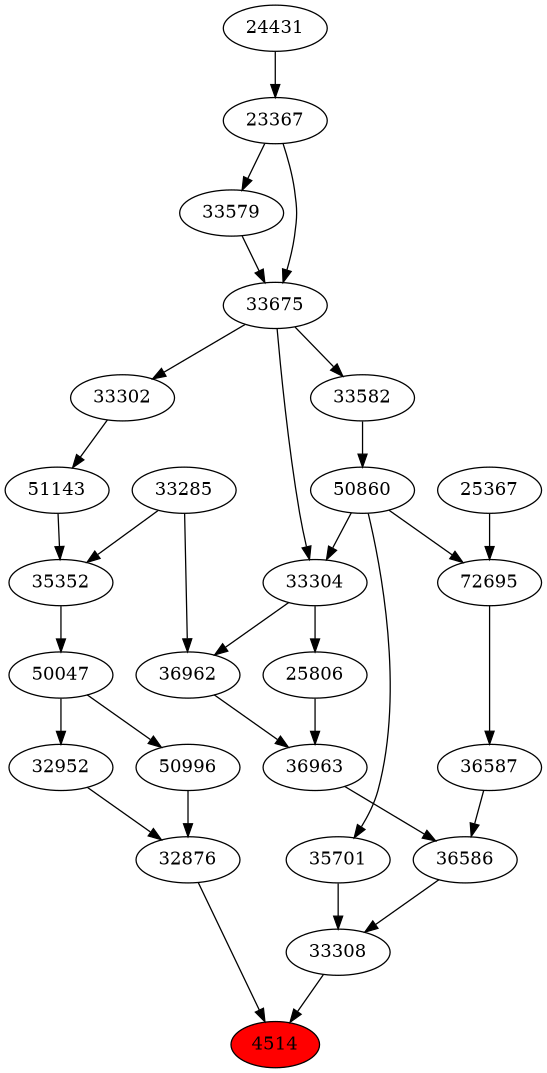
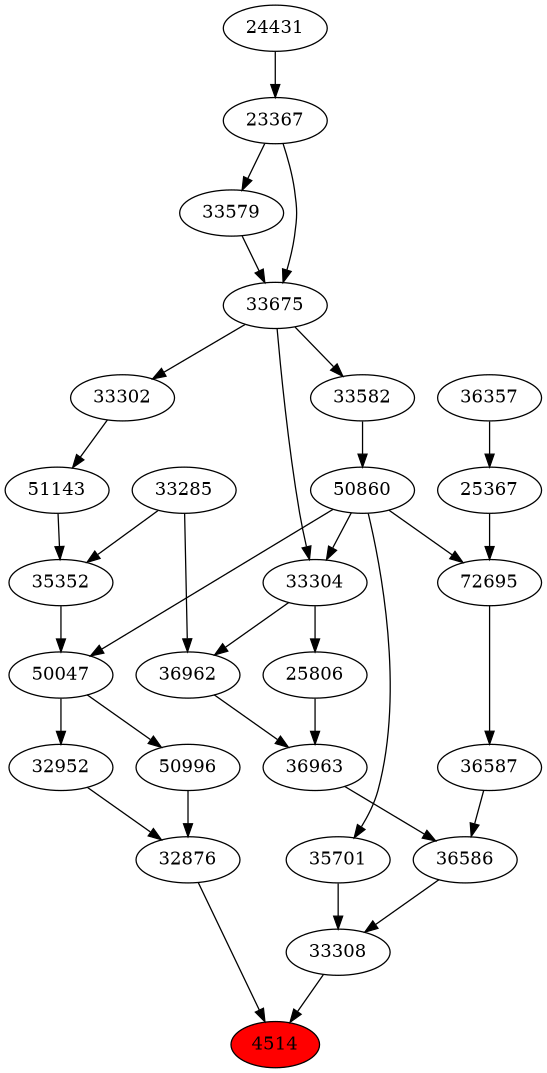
node "36357": added
edge "50860" -> "50047": added
